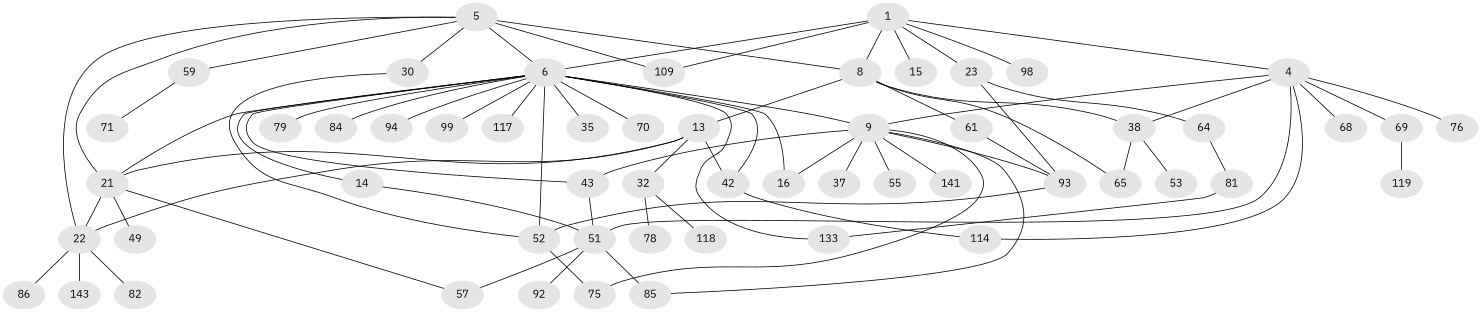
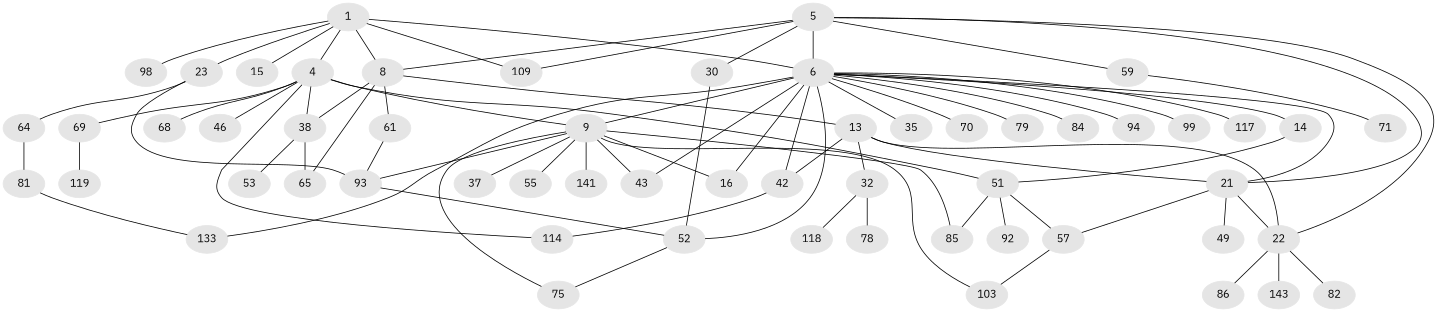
node "76": label "76" -> "46"
edge "43" -- "51": removed
node "103": added
